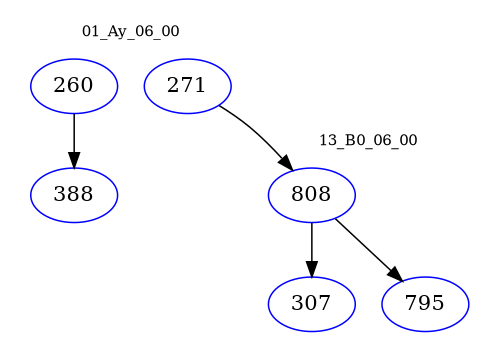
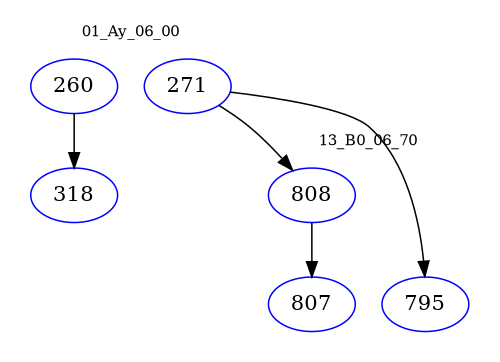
cluster "13_B0_06_00": label "13_B0_06_00" -> "13_B0_06_70"
node "388": label "388" -> "318"
edge "808" -> "795": now "271" -> "795"
node "307": label "307" -> "807"
